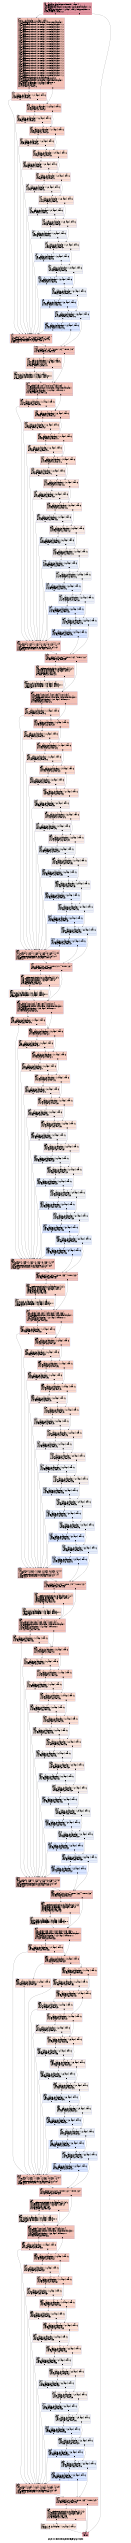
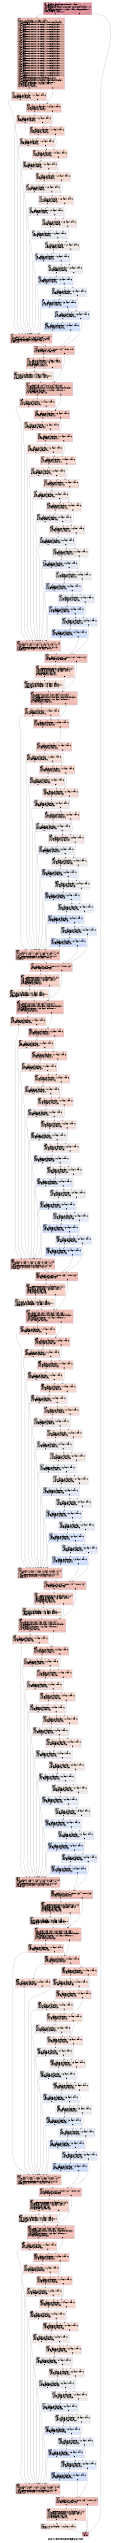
node "%216:": removed
